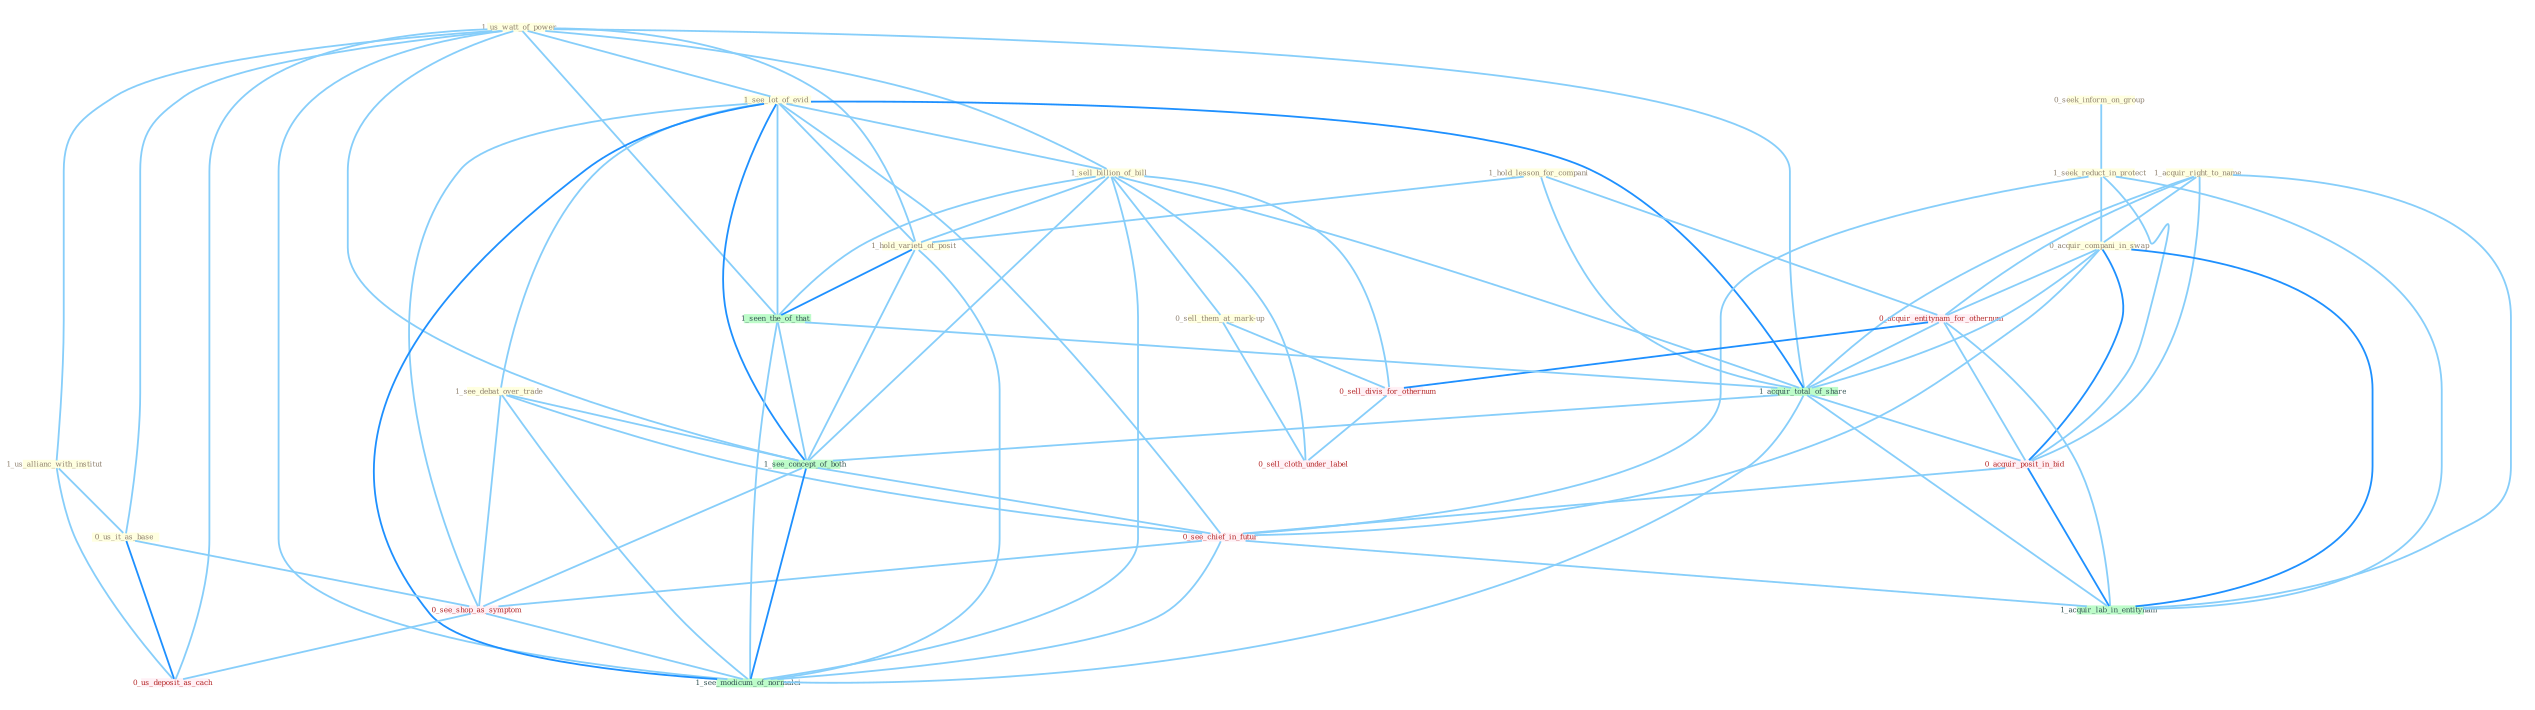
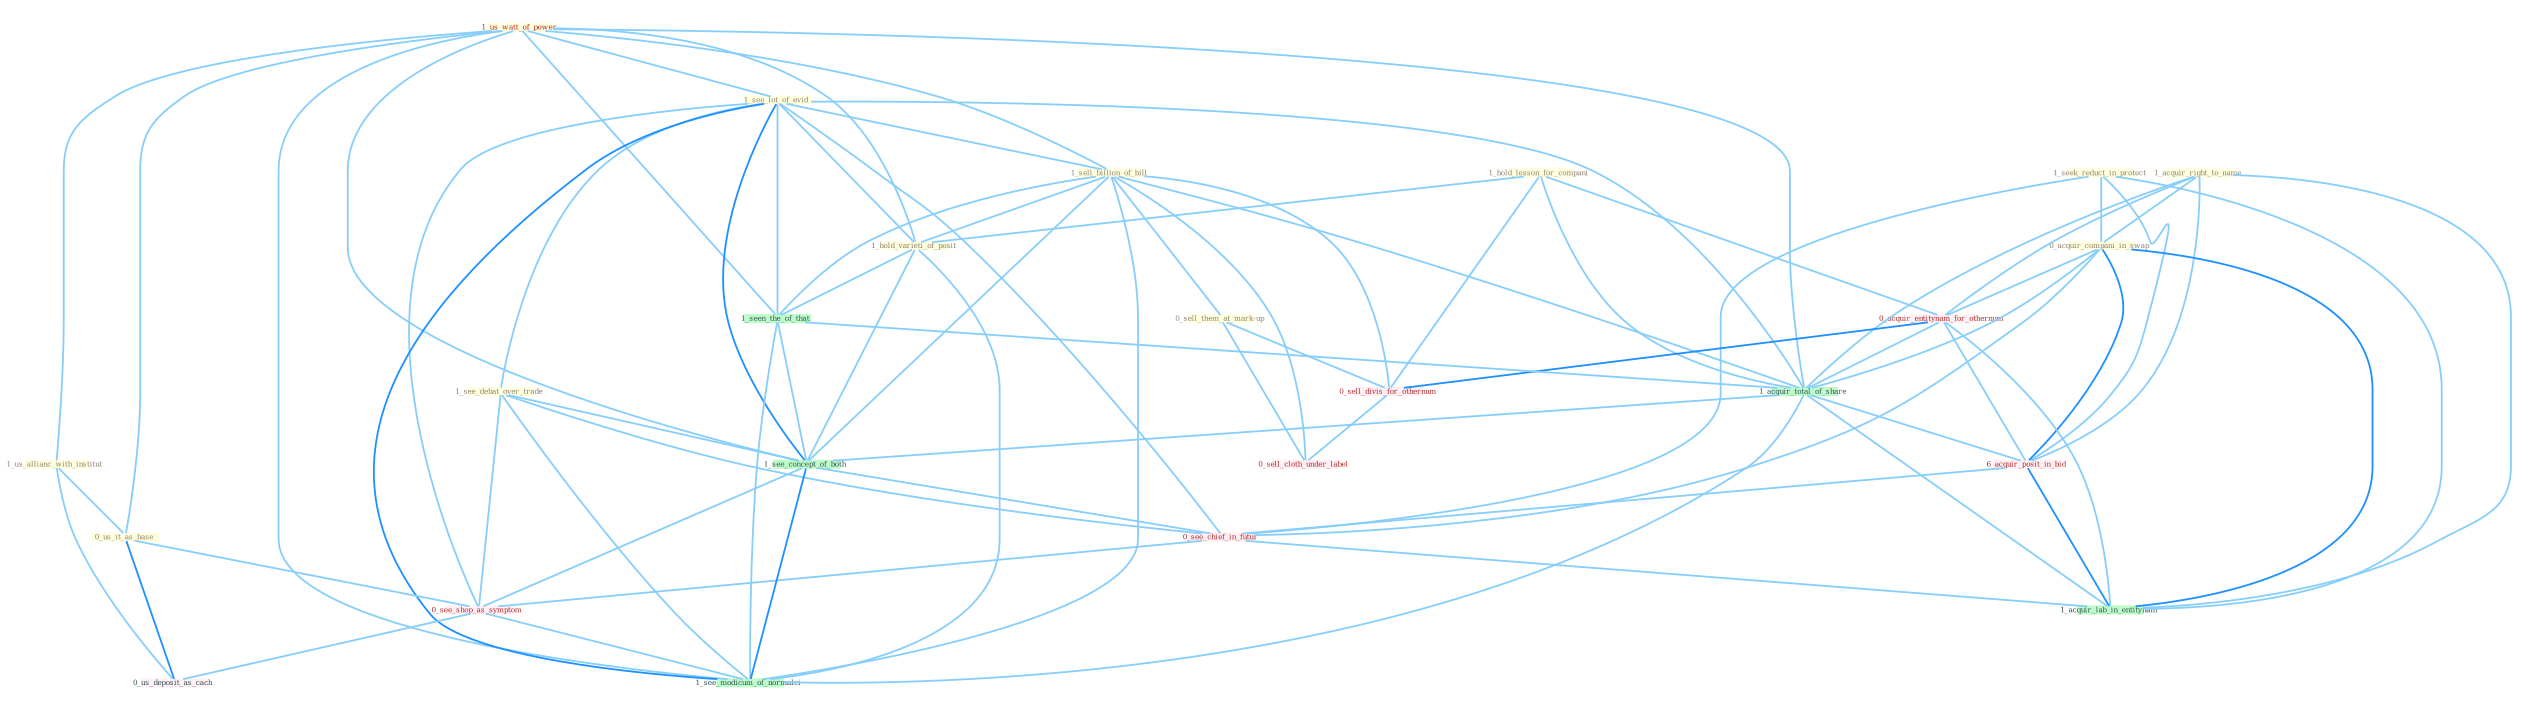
node "1_us_watt_of_power": fontcolor #8b7d6b -> #b22222
node "0_seek_inform_on_group": removed
edge "1_see_lot_of_evid" -- "1_acquir_total_of_share": color #1e90ff -> #87cefa
edge "1_us_watt_of_power" -- "0_us_deposit_as_cach": removed
edge "1_hold_varieti_of_posit" -- "1_seen_the_of_that": color #1e90ff -> #87cefa
edge "1_hold_lesson_for_compani" -- "0_sell_divis_for_othernum": added
node "0_acquir_posit_in_bid": label "0_acquir_posit_in_bid" -> "6_acquir_posit_in_bid"
edge "0_see_chief_in_futur" -- "1_see_modicum_of_normalci": removed
node "0_us_deposit_as_cach": fontcolor #b22222 -> #2f4f4f
